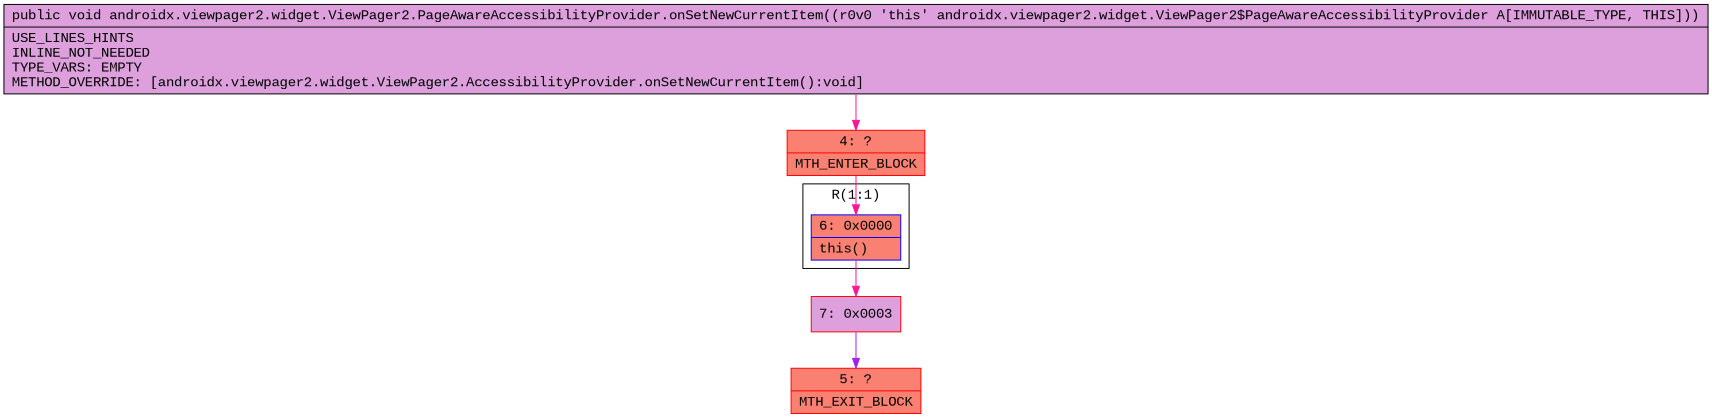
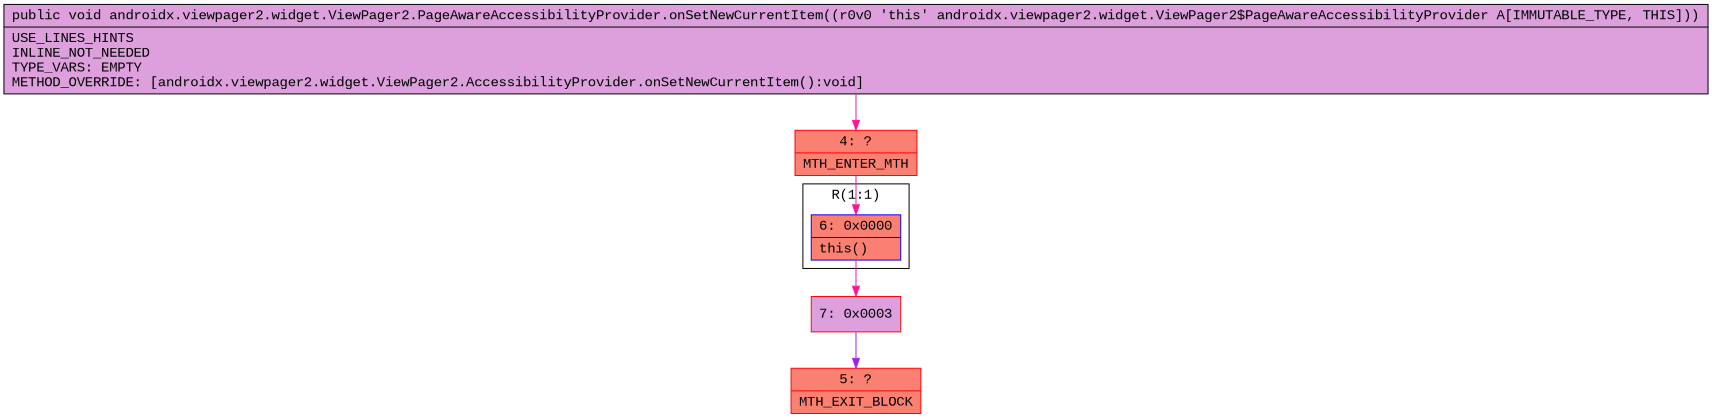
node "4: ?": text "MTH_ENTER_BLOCK" -> "MTH_ENTER_MTH"
